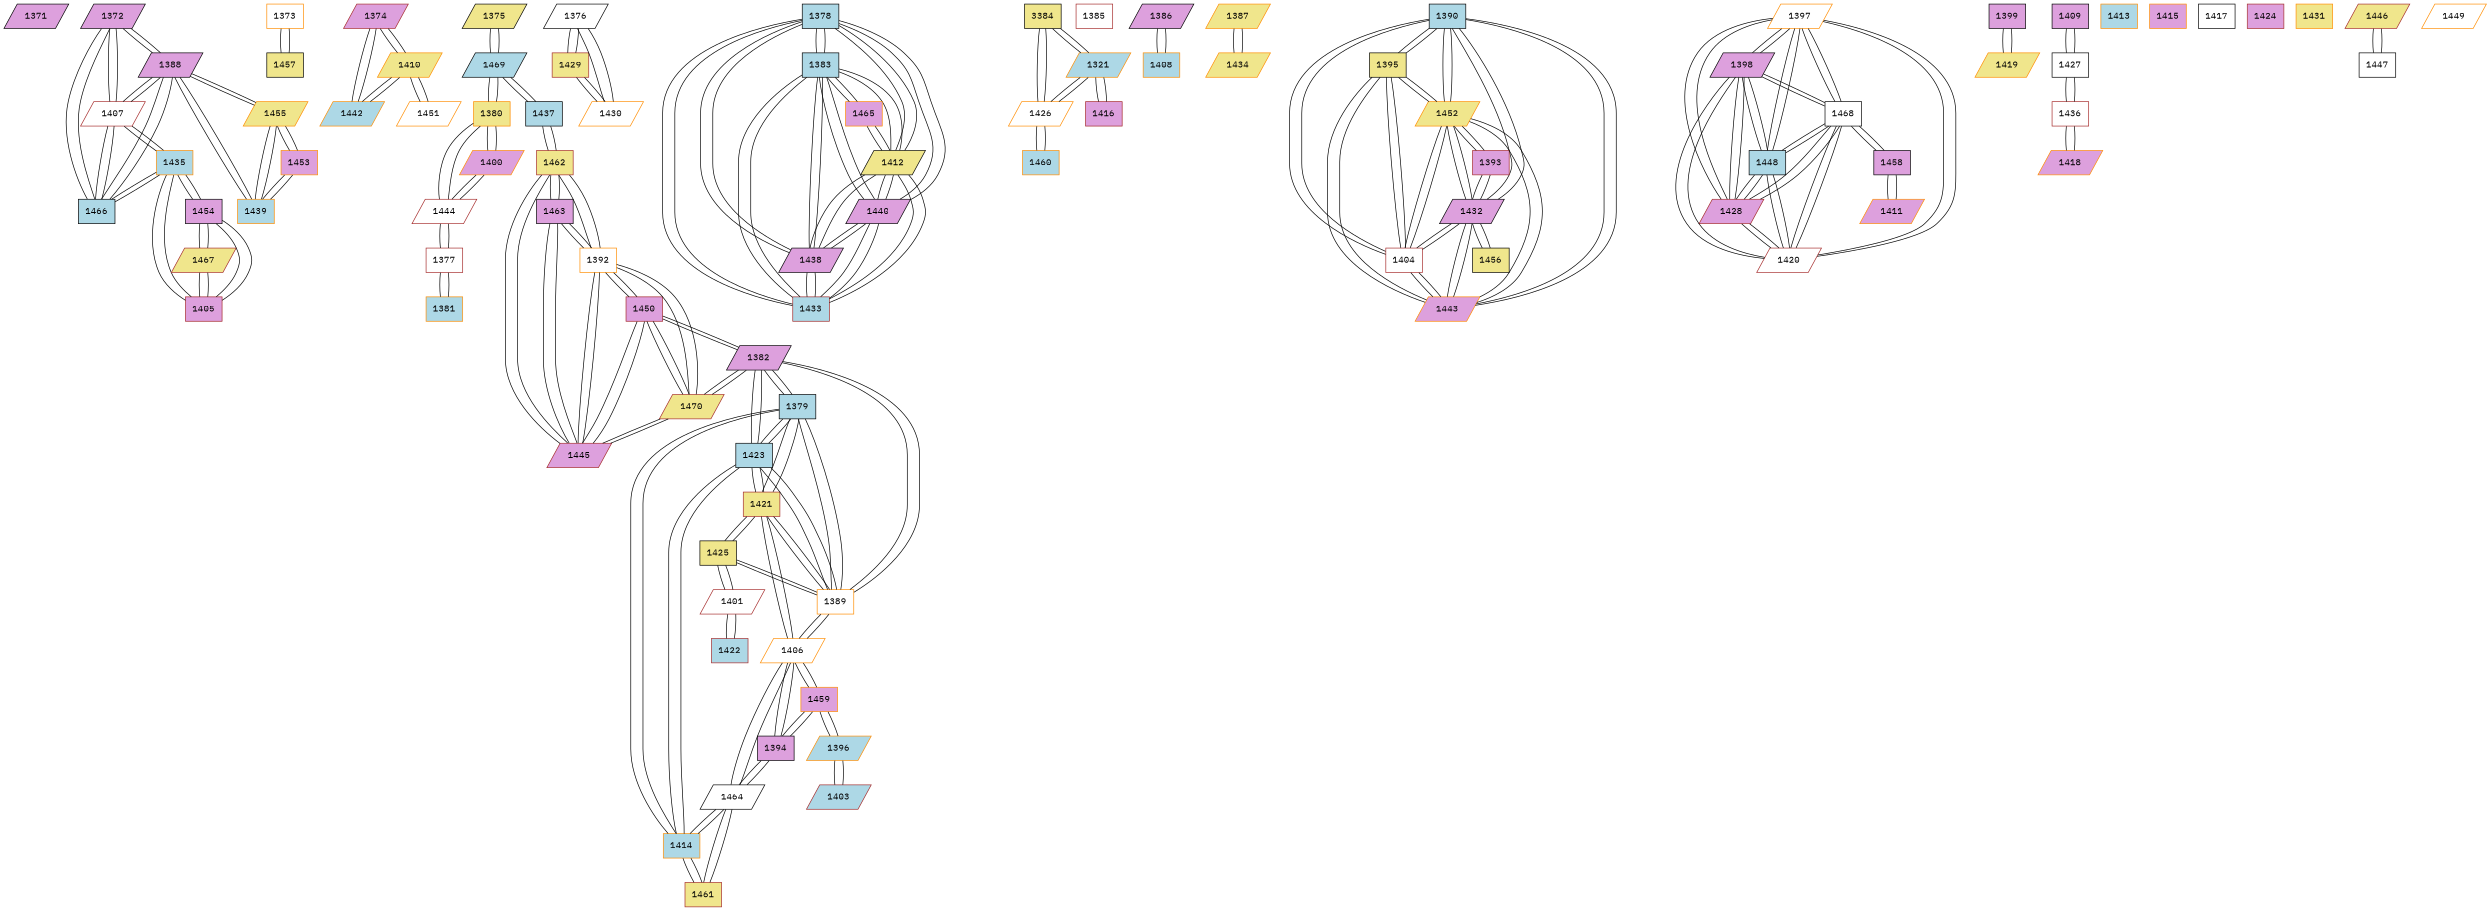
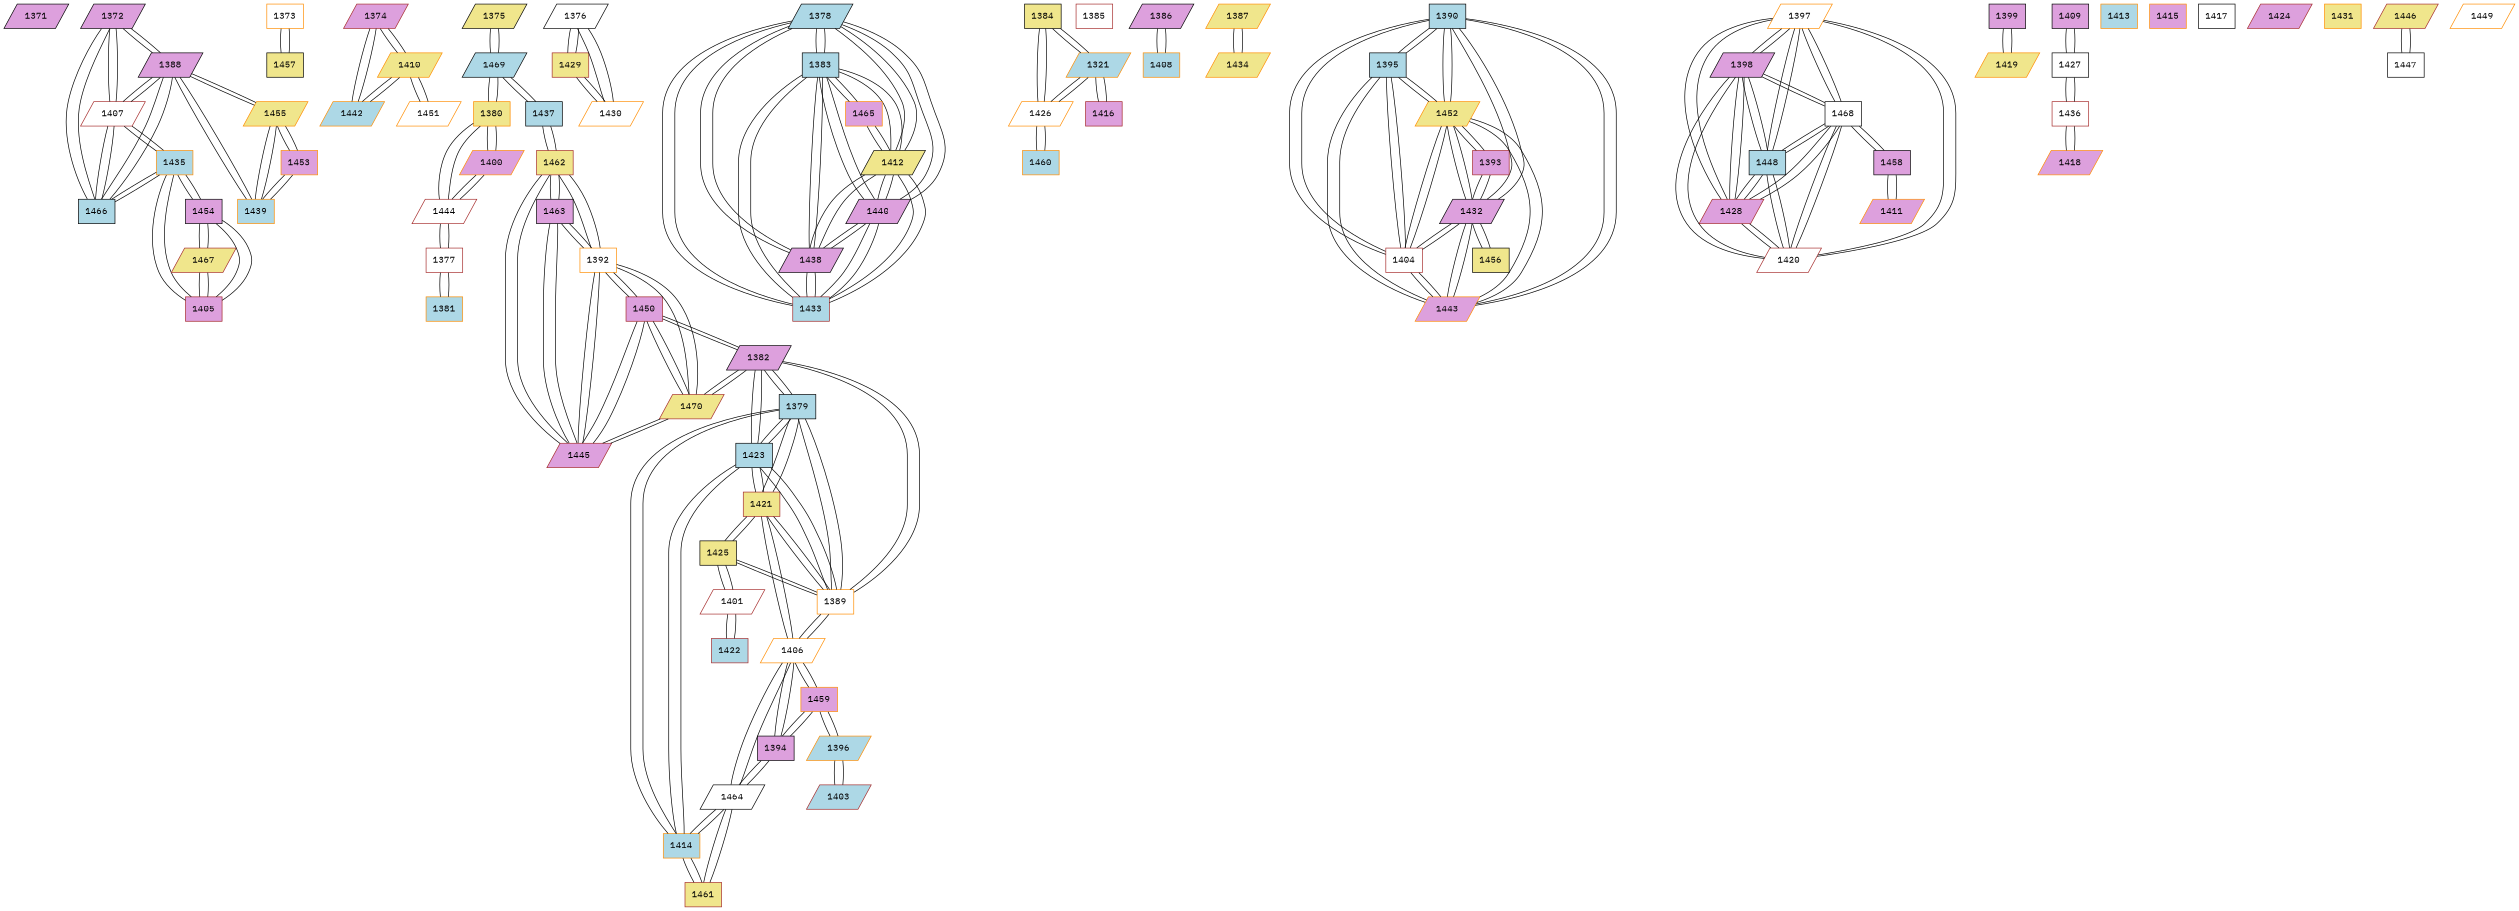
node "1378": shape box -> parallelogram
node "3384": label "3384" -> "1384"
node "1424": shape box -> parallelogram
node "1395": fillcolor khaki -> lightblue
